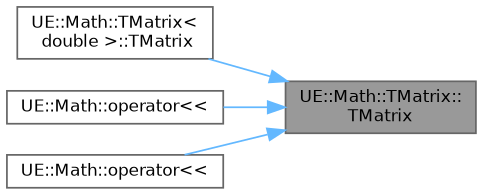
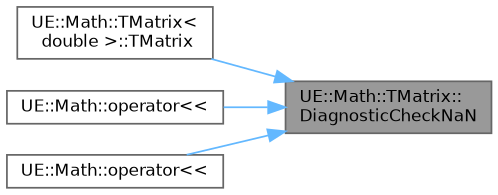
node "UE::Math::TMatrix:: TMatrix": label "UE::Math::TMatrix:: TMatrix" -> "UE::Math::TMatrix:: DiagnosticCheckNaN"
